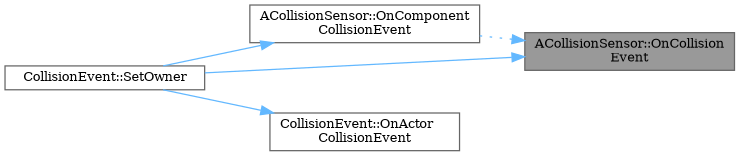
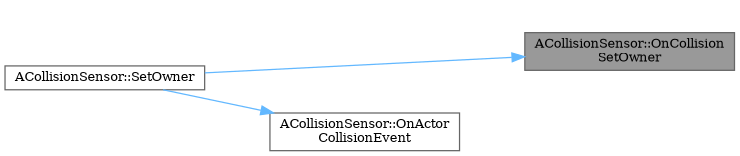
node "ACollisionSensor::OnComponent CollisionEvent": removed
node "ACollisionSensor::OnCollision Event": label "ACollisionSensor::OnCollision Event" -> "ACollisionSensor::OnCollision SetOwner"
node "CollisionEvent::SetOwner": label "CollisionEvent::SetOwner" -> "ACollisionSensor::SetOwner"
node "CollisionEvent::OnActor CollisionEvent": label "CollisionEvent::OnActor CollisionEvent" -> "ACollisionSensor::OnActor CollisionEvent"
